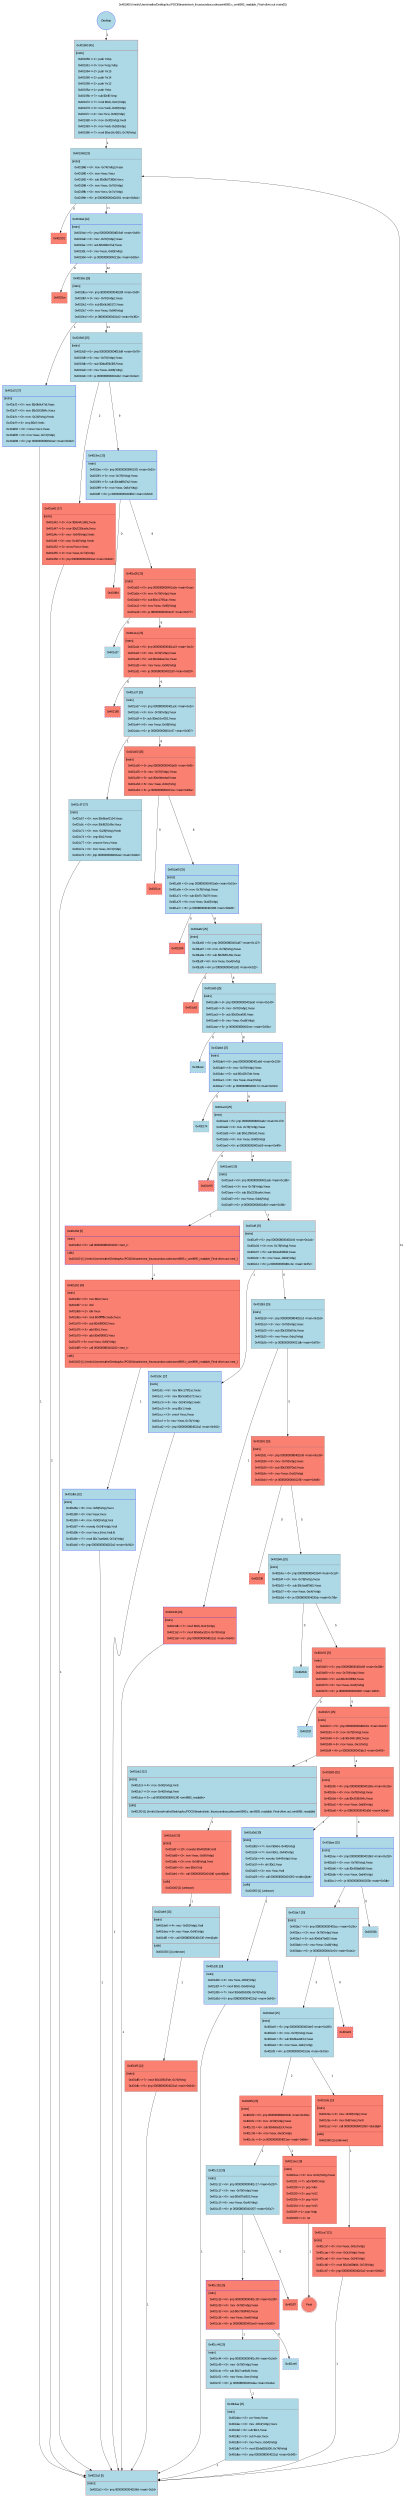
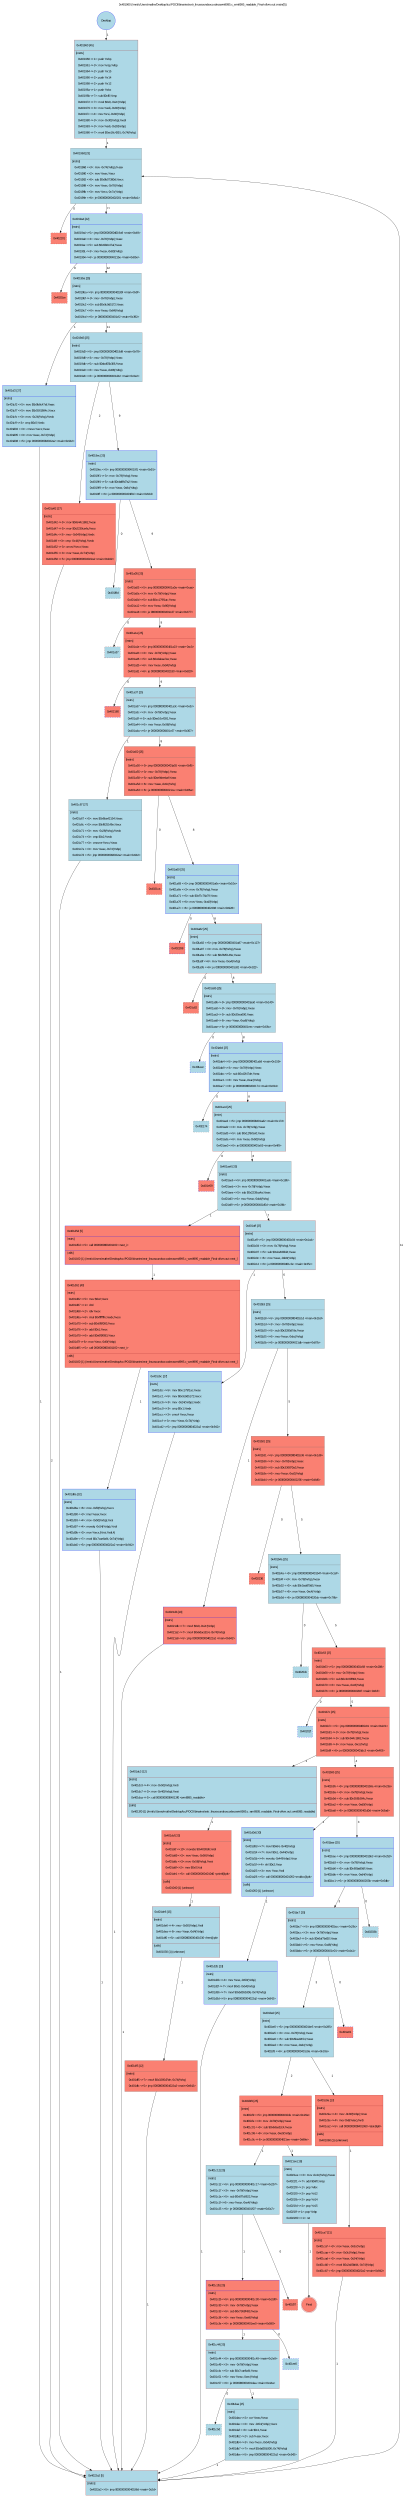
node "0x401f8d": fillcolor salmon -> lightblue
node "0x4021ee [19]": fillcolor salmon -> lightblue
node "0x401c5d": added
